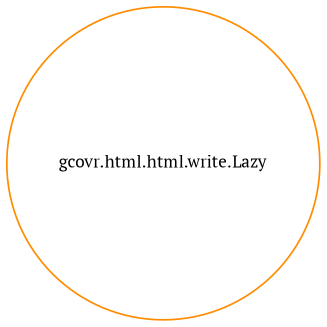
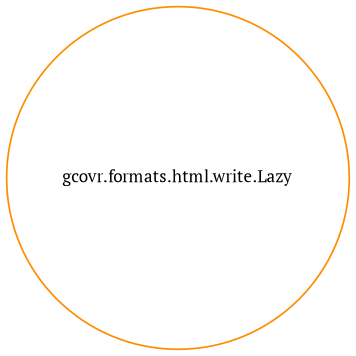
node "gcovr.html.html.write.Lazy": label "gcovr.html.html.write.Lazy" -> "gcovr.formats.html.write.Lazy"
